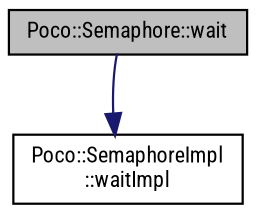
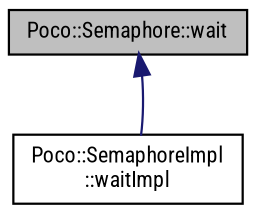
edge "Poco::Semaphore::wait" -> "Poco::SemaphoreImpl ::waitImpl": reversed
